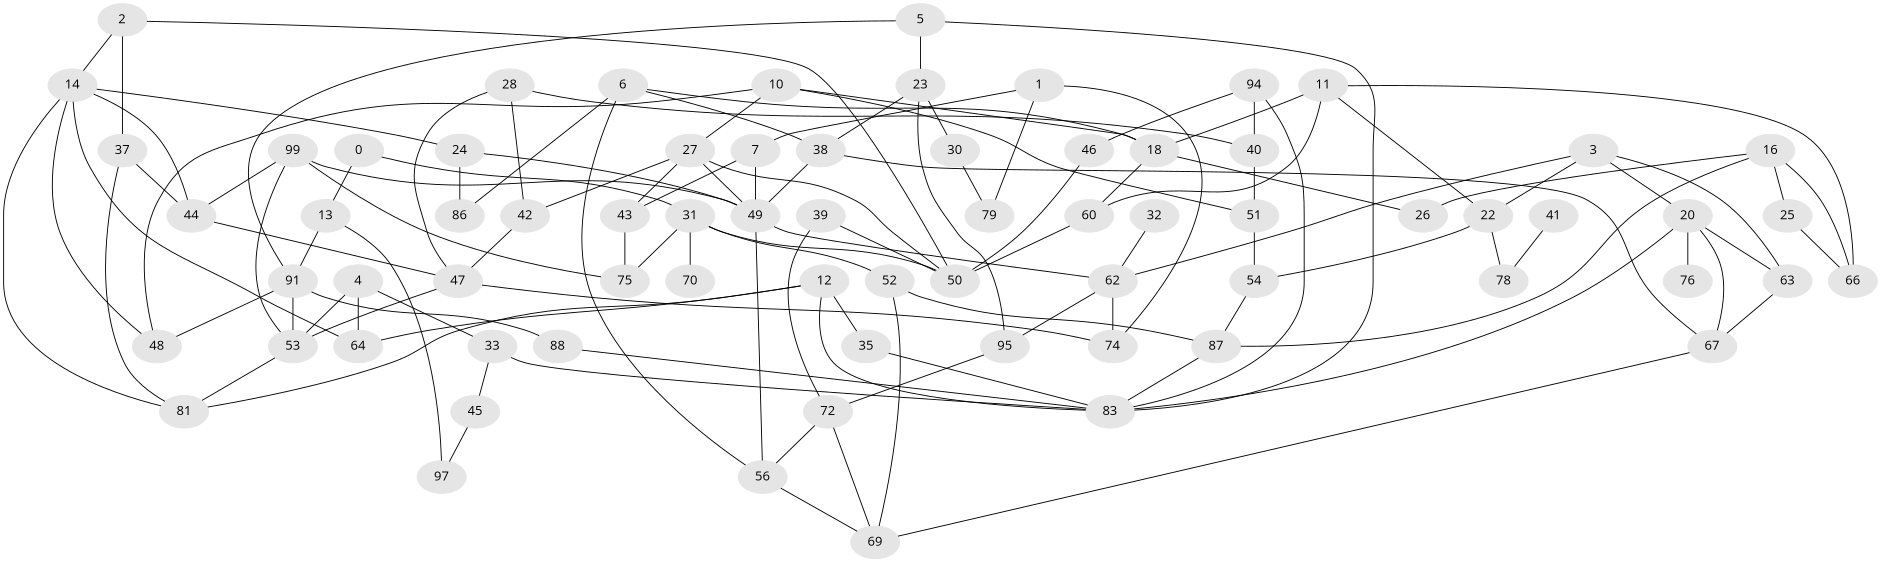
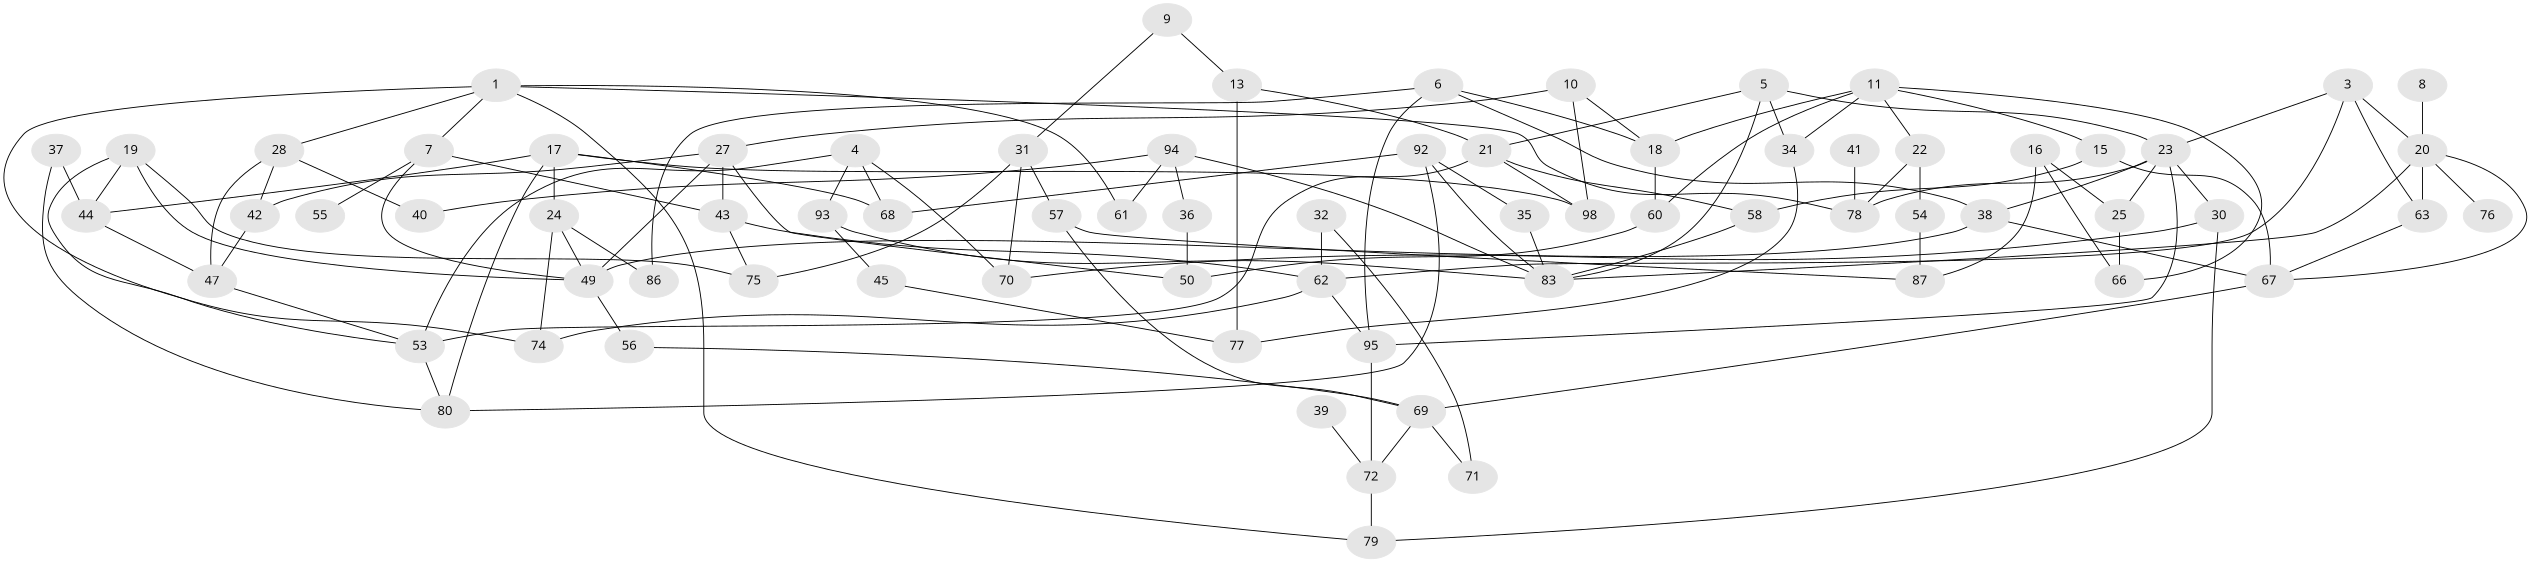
node "2": removed
node "14": label "14" -> "17"
node "8": added
edge "1" -- "78": added
edge "1" -- "28": added
node "99": label "99" -> "19"
node "0": label "0" -> "9"
node "46": label "46" -> "36"
node "34": added
node "15": added
edge "3" -- "22": now "3" -- "23"
edge "23" -- "78": added
edge "23" -- "25": added
edge "4" -- "70": added
node "55": added
node "61": added
node "51": removed
node "26": removed
edge "39" -- "50": removed
edge "31" -- "50": removed
edge "30" -- "70": added
edge "49" -- "62": now "43" -- "62"
node "91": label "91" -> "21"
node "12": label "12" -> "92"
node "52": label "52" -> "57"
edge "47" -- "74": now "24" -- "74"
edge "6" -- "56": now "6" -- "95"
node "48": label "48" -> "98"
node "64": label "64" -> "68"
node "33": label "33" -> "93"
node "88": label "88" -> "58"
edge "87" -- "83": removed
node "81": label "81" -> "80"
edge "72" -- "56": now "72" -- "79"
node "97": label "97" -> "77"
node "71": added
